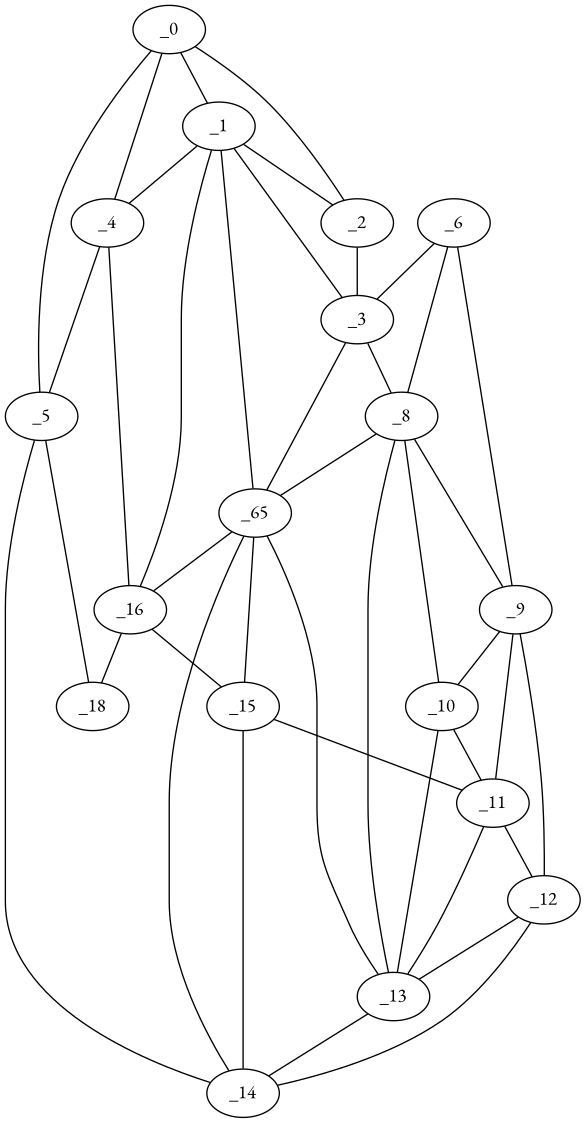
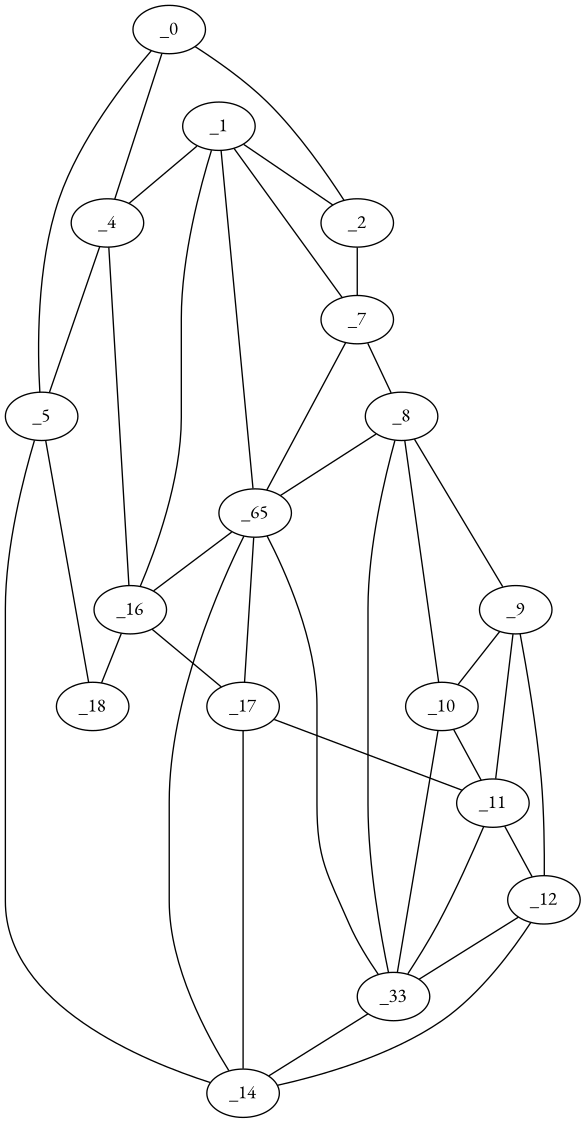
edge "_0" -- "_1": removed
node "_6": removed
node "_3": label "_3" -> "_7"
node "_15": label "_15" -> "_17"
node "_13": label "_13" -> "_33"
